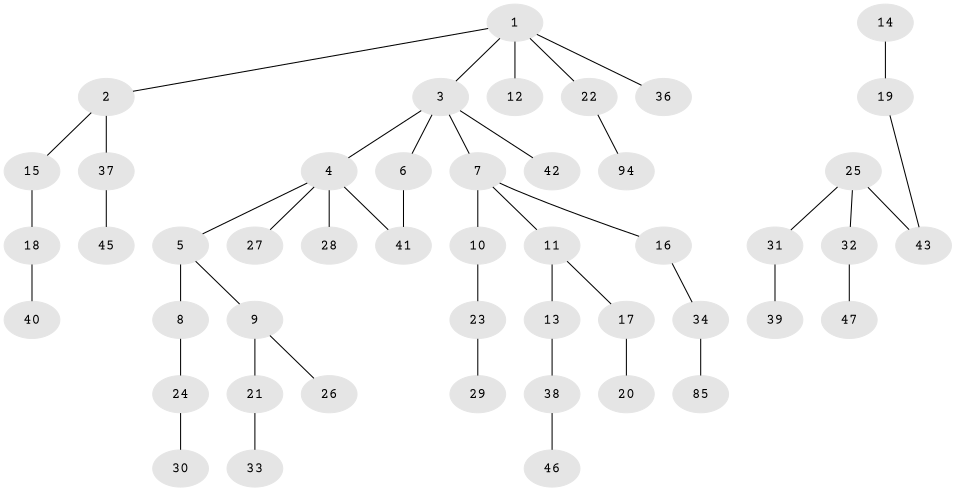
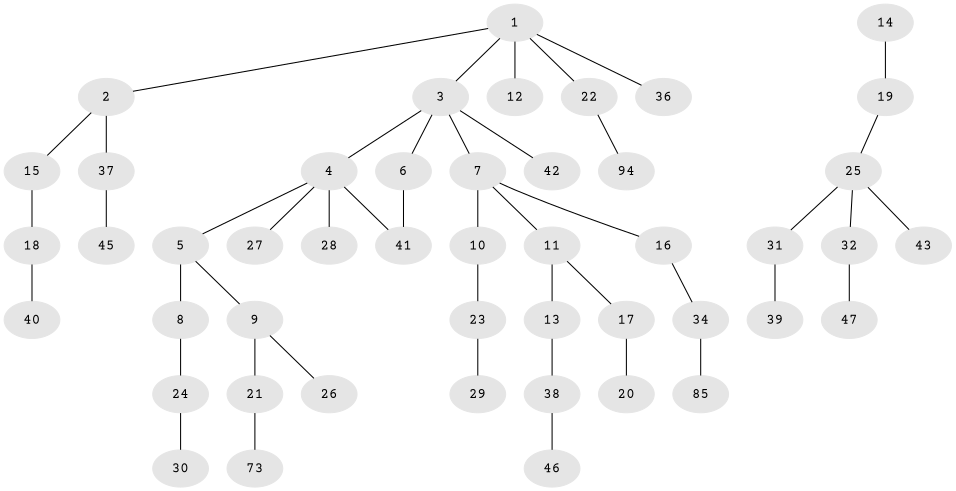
edge "19" -- "43": now "19" -- "25"
node "33": label "33" -> "73"
